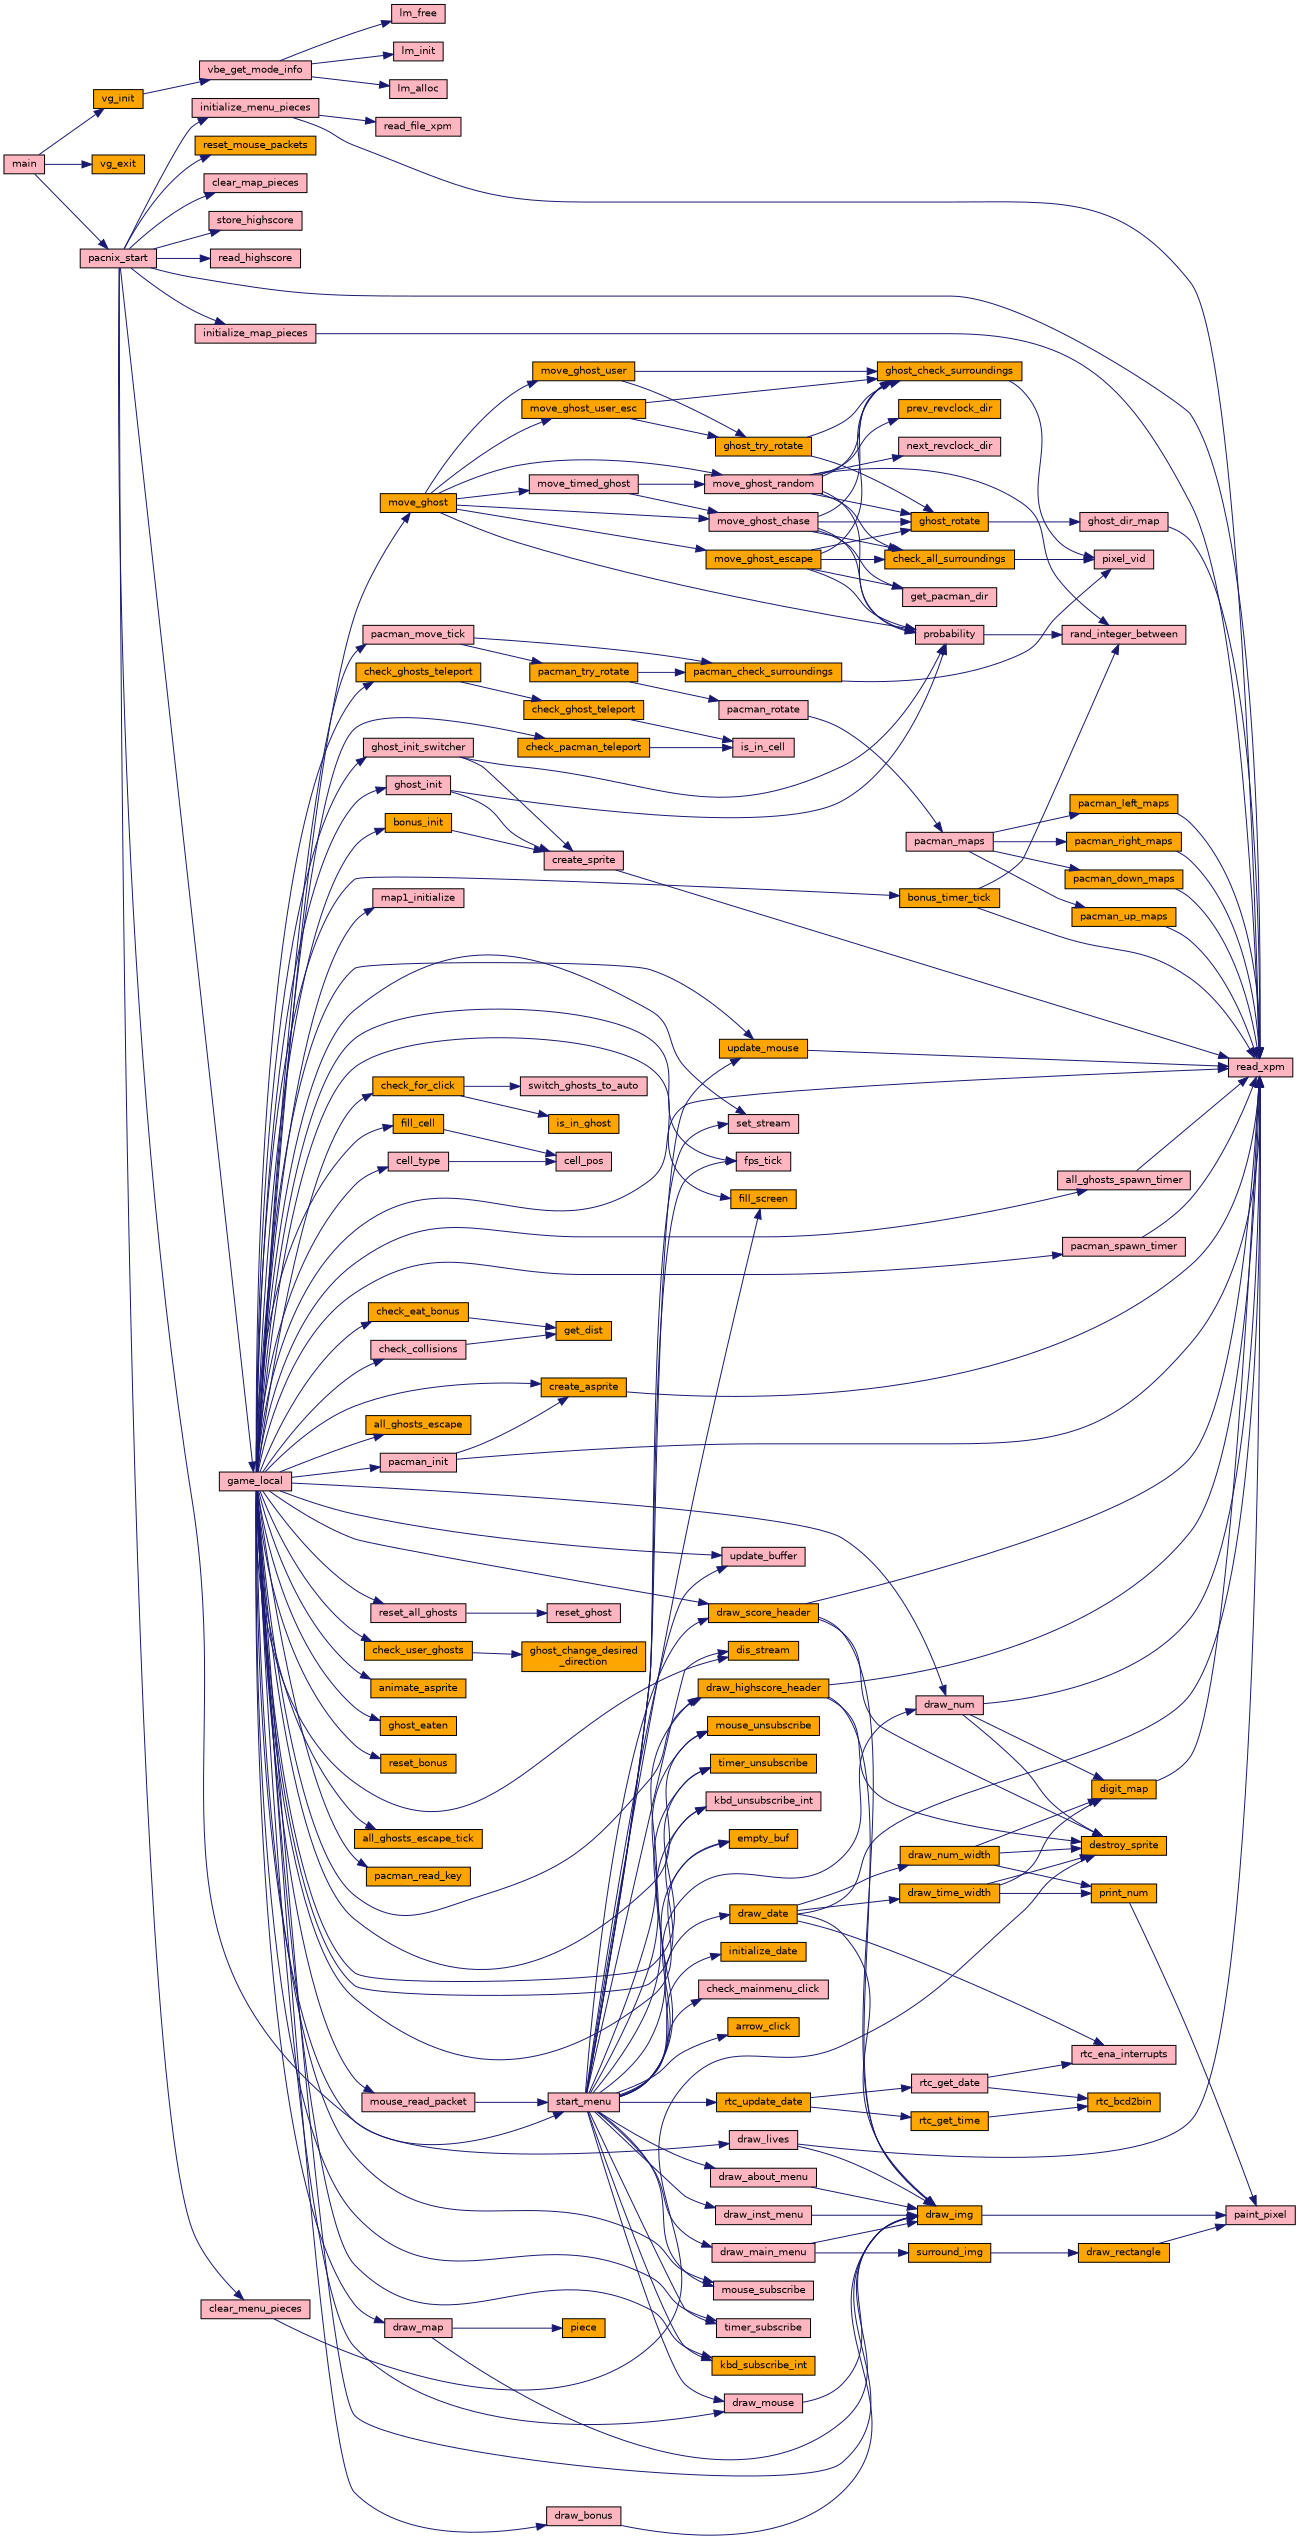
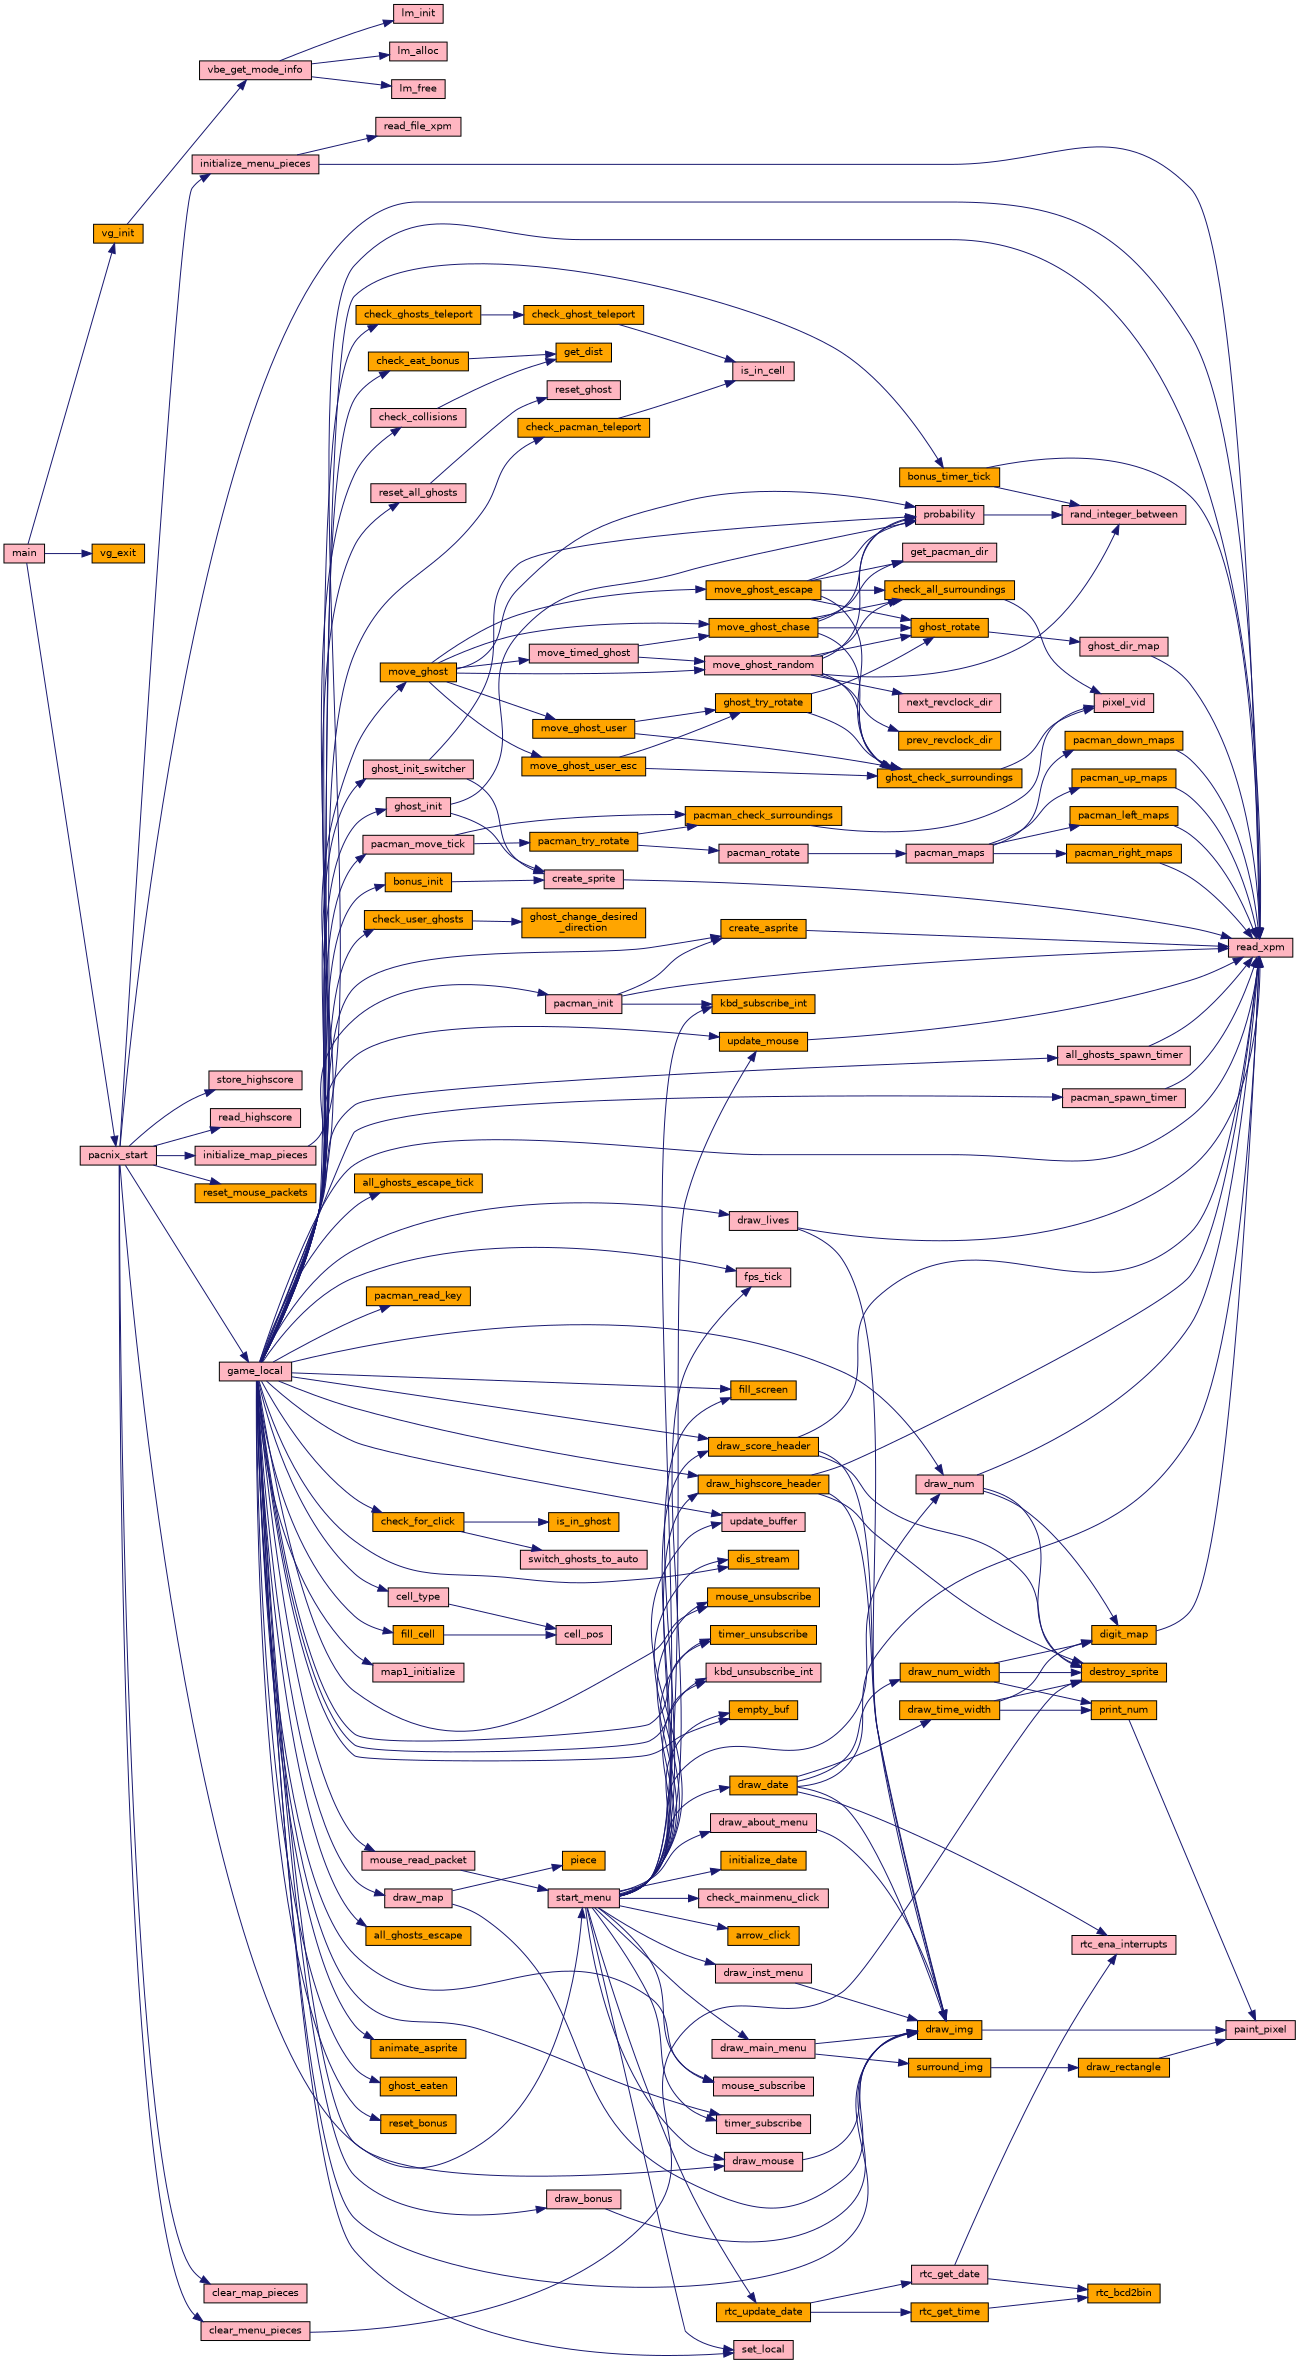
node "move_ghost_chase": fillcolor lightpink -> orange
node "set_stream": label "set_stream" -> "set_local"
edge "game_local" -> "kbd_subscribe_int": now "pacman_init" -> "kbd_subscribe_int"
